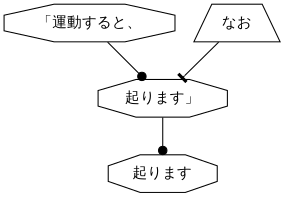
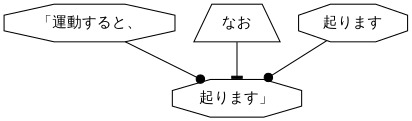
edge "起ります」" -> "起ります": reversed
